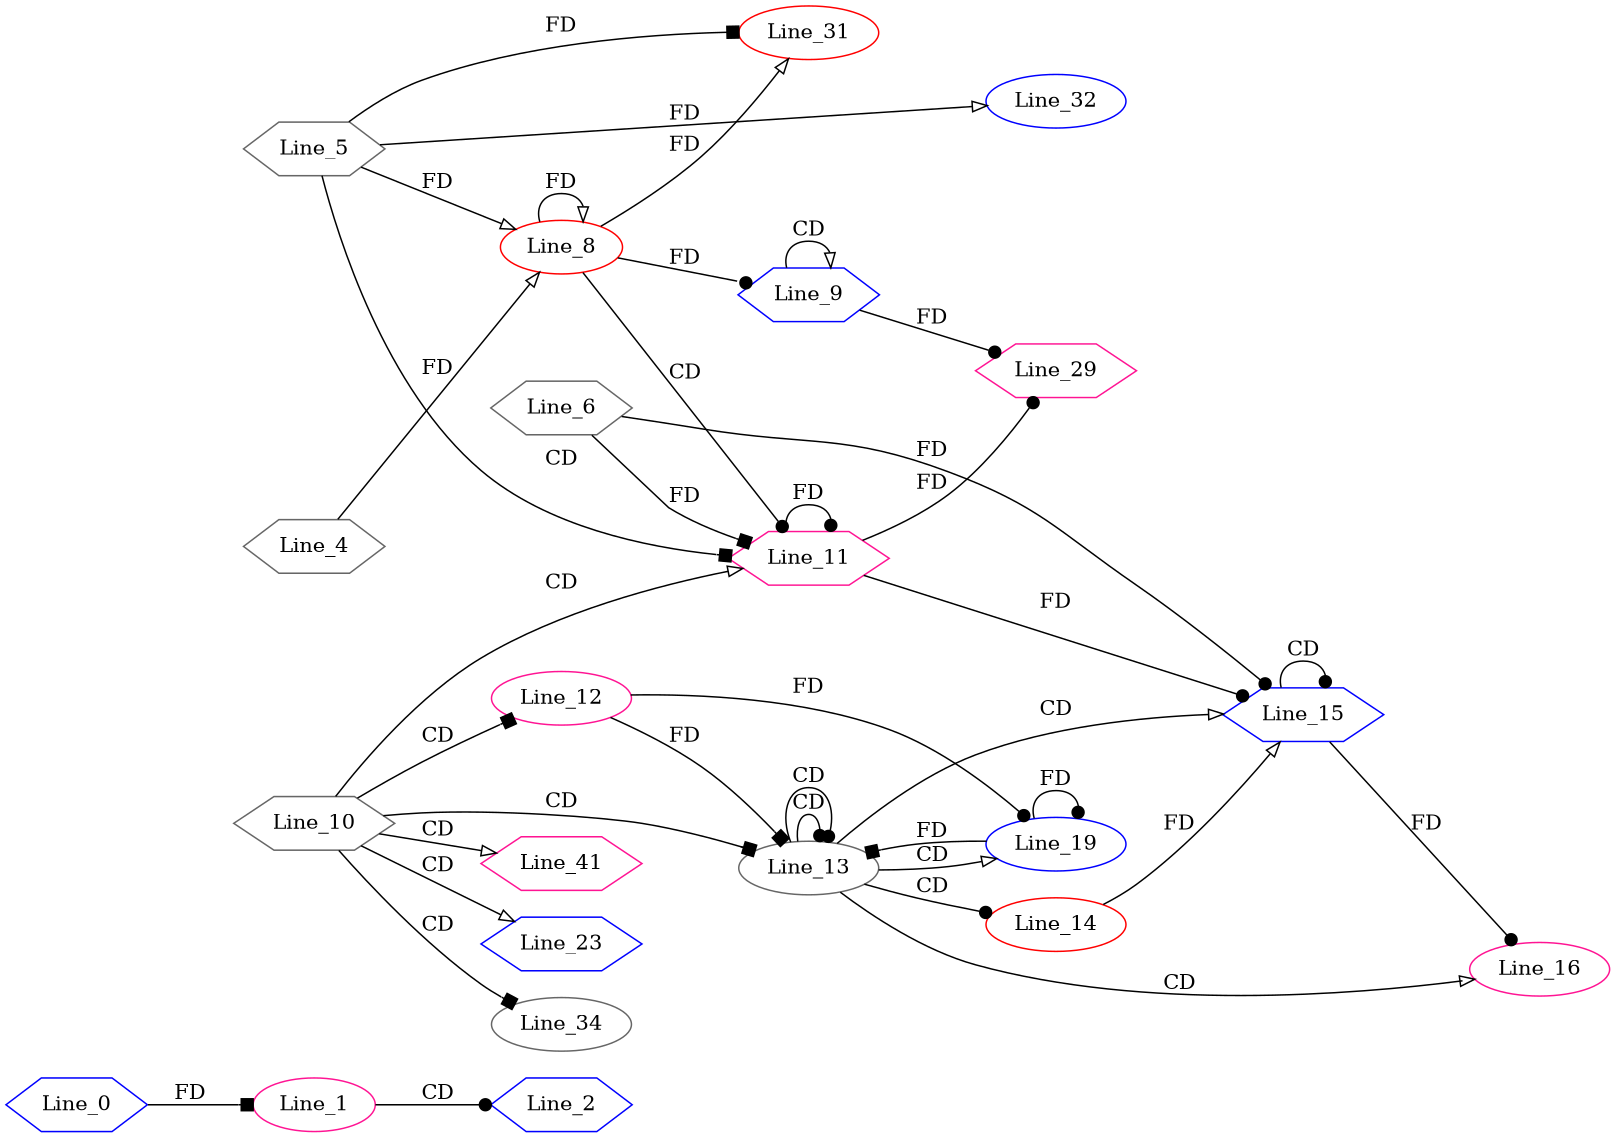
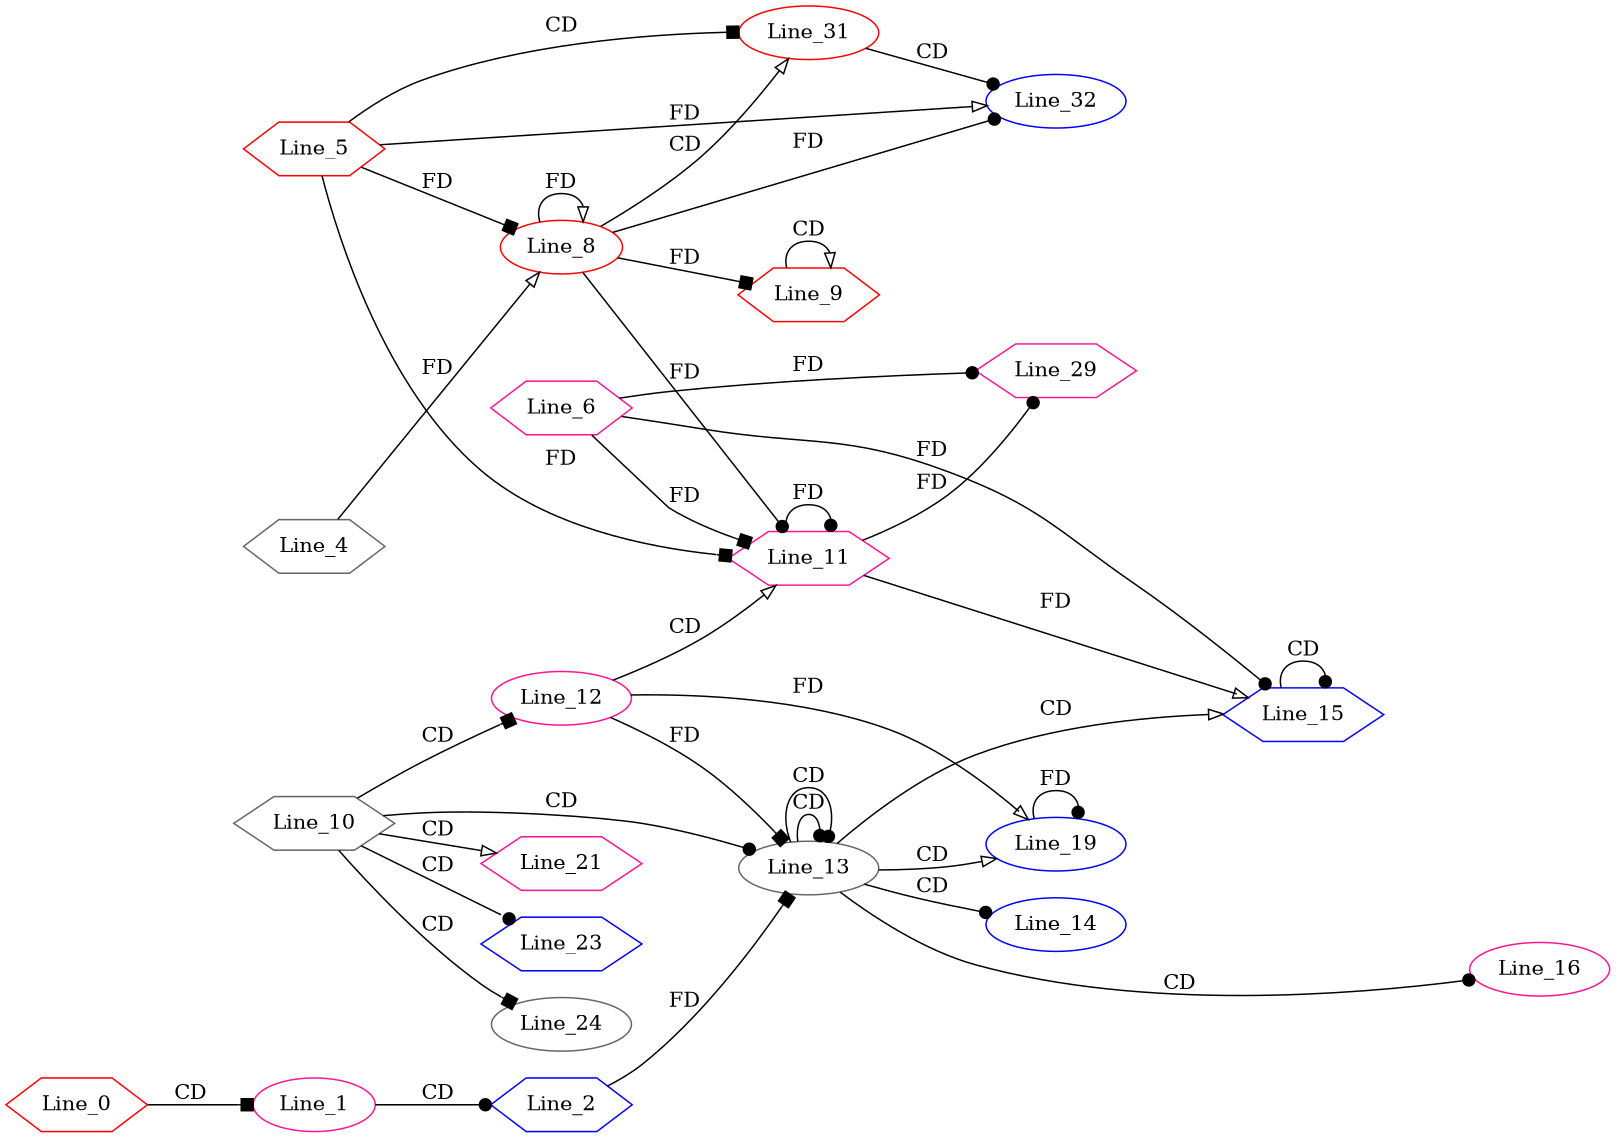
edge "Line_5" -> "Line_31": label "FD" -> "CD"
edge "Line_31" -> "Line_32": added, label "CD"
edge "Line_8" -> "Line_31": label "FD" -> "CD"
node "Line_5": color gray40 -> red
edge "Line_8" -> "Line_32": added, label "FD"
edge "Line_5" -> "Line_8": arrowhead onormal -> box
edge "Line_8" -> "Line_9": arrowhead dot -> box
node "Line_9": color blue -> red
edge "Line_9" -> "Line_29": now "Line_6" -> "Line_29"
edge "Line_8" -> "Line_11": label "CD" -> "FD"
node "Line_6": color gray40 -> deeppink
edge "Line_5" -> "Line_11": label "CD" -> "FD"
edge "Line_11" -> "Line_15": arrowhead dot -> onormal
edge "Line_10" -> "Line_11": now "Line_12" -> "Line_11"
edge "Line_12" -> "Line_19": arrowhead dot -> onormal
edge "Line_10" -> "Line_13": arrowhead box -> dot
edge "Line_14" -> "Line_15": removed, label "FD"
edge "Line_15" -> "Line_16": removed, label "FD"
edge "Line_19" -> "Line_13": now "Line_2" -> "Line_13"
node "Line_41": label "Line_41" -> "Line_21"
edge "Line_10" -> "Line_23": arrowhead onormal -> dot
node "Line_14": color red -> blue
edge "Line_13" -> "Line_16": arrowhead onormal -> dot
node "Line_34": label "Line_34" -> "Line_24"
edge "Line_0" -> "Line_1": label "FD" -> "CD"
node "Line_0": color blue -> red
